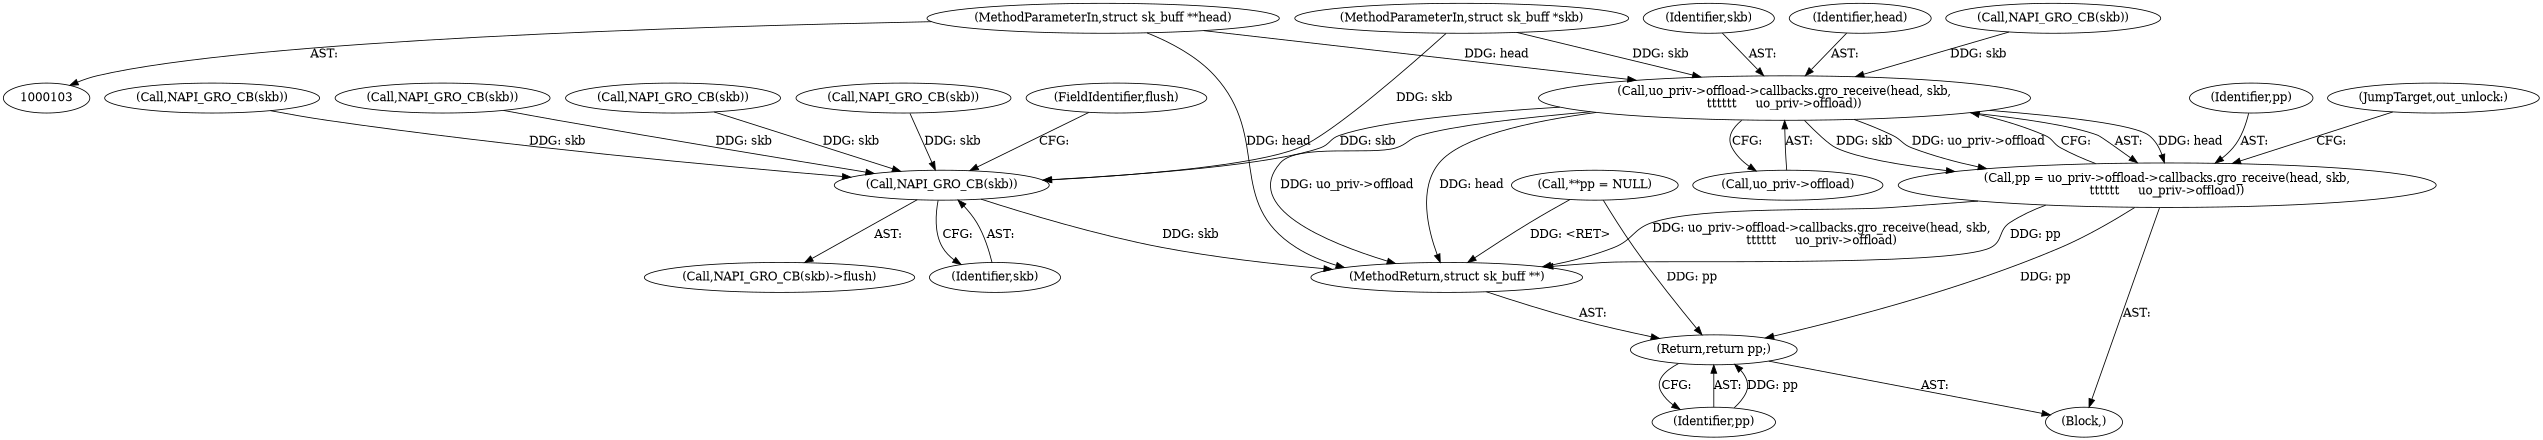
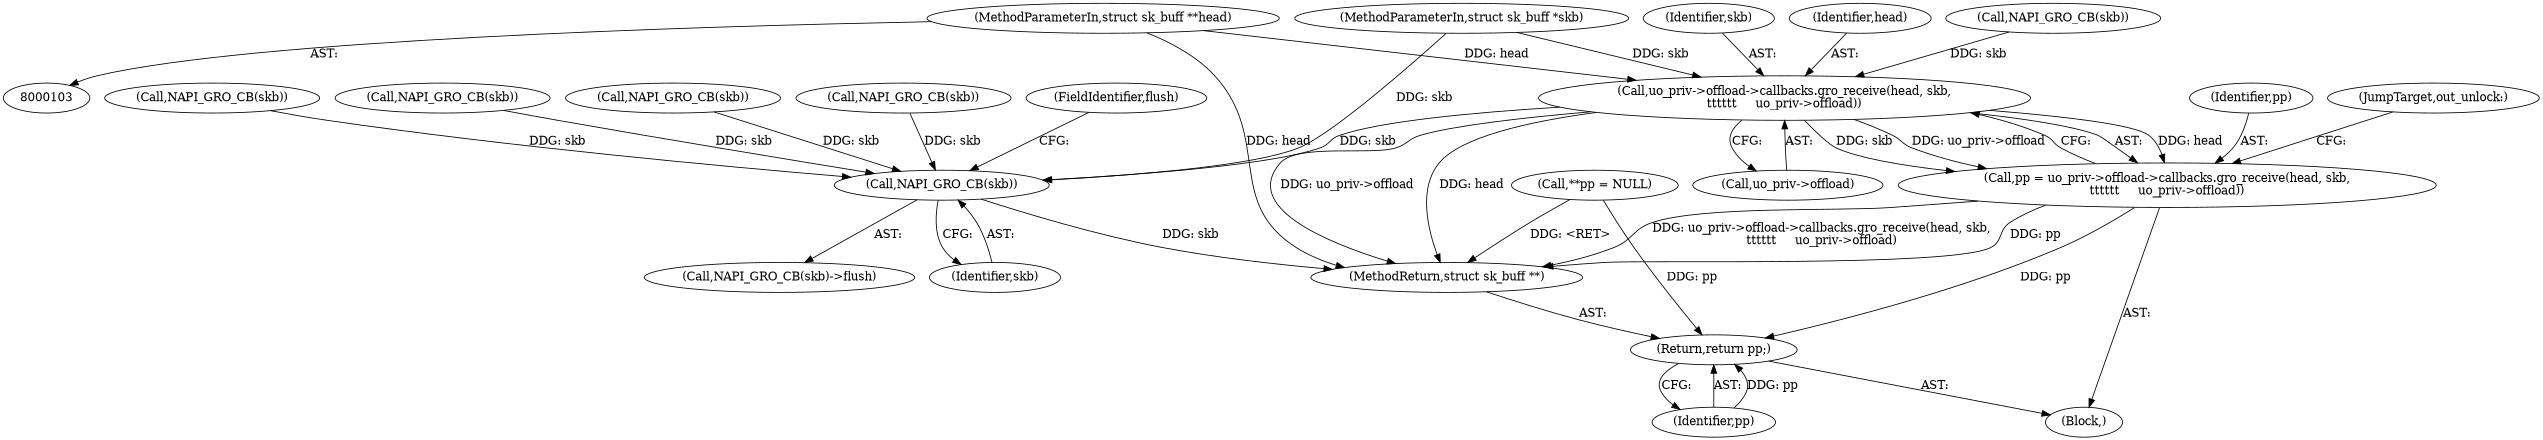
node "1000103": label "1000103" -> "8000103"
